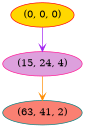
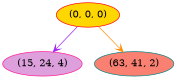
edge "(15, 24, 4)" -> "(63, 41, 2)": now "(0, 0, 0)" -> "(63, 41, 2)"
